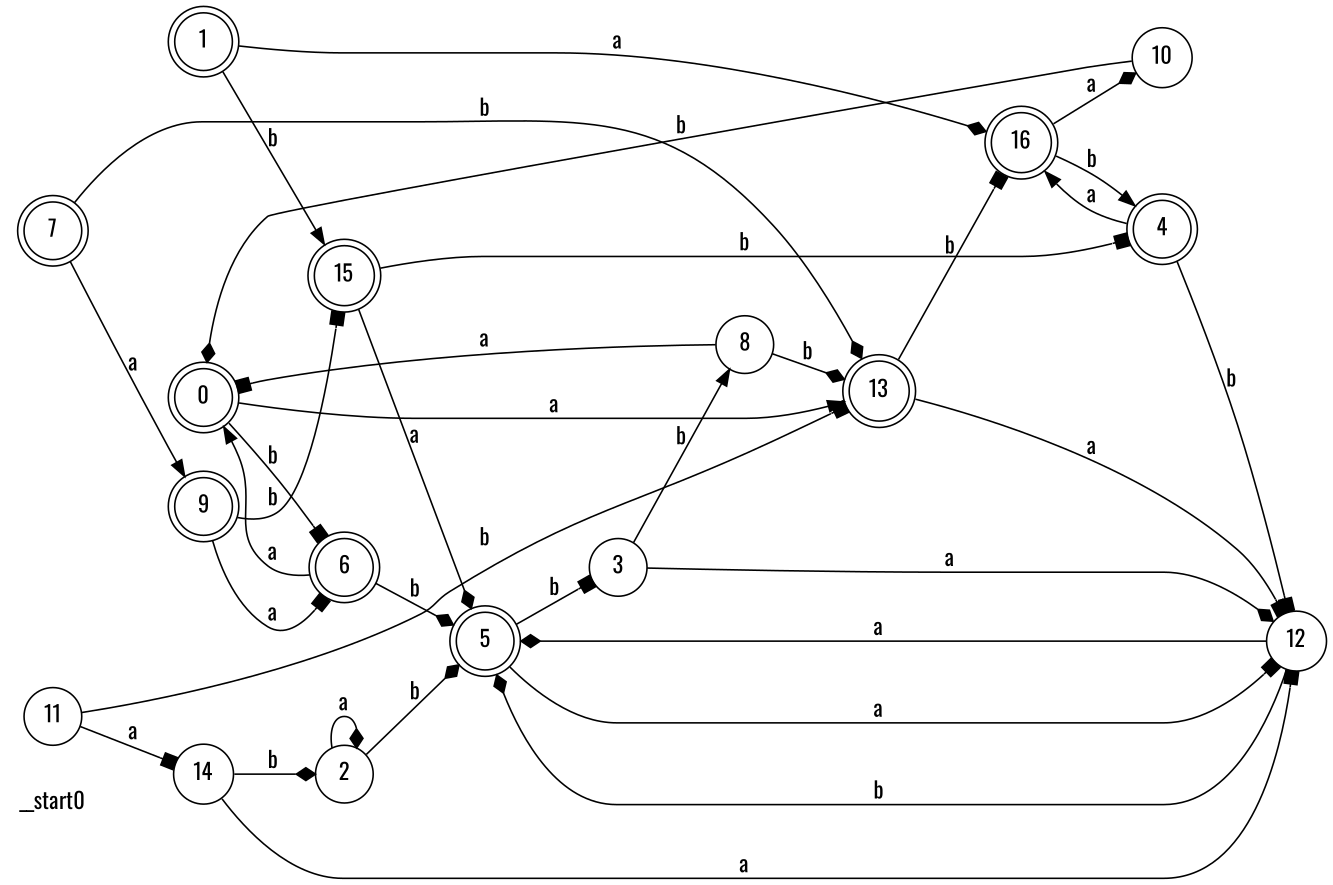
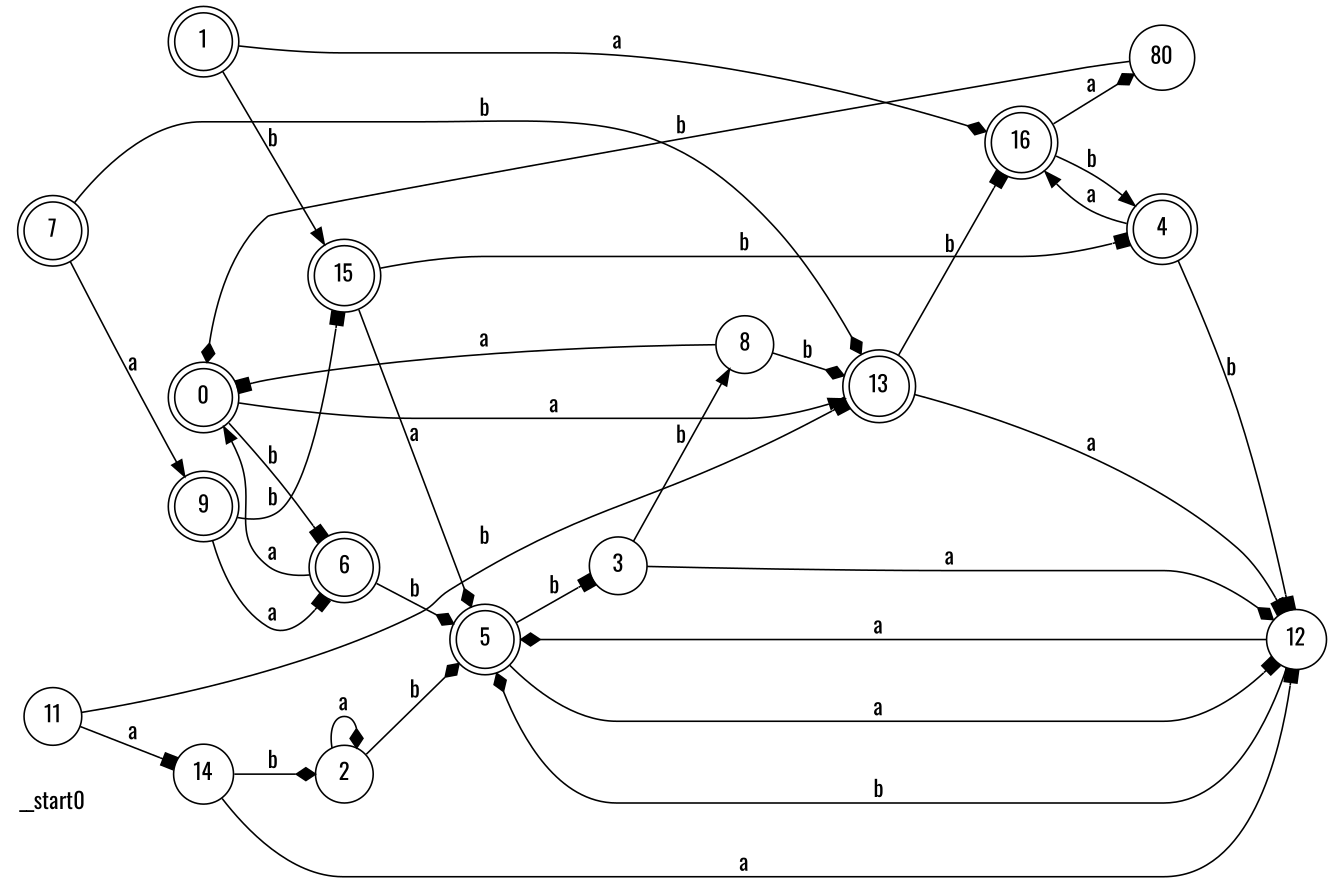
node "10": label "10" -> "80"
